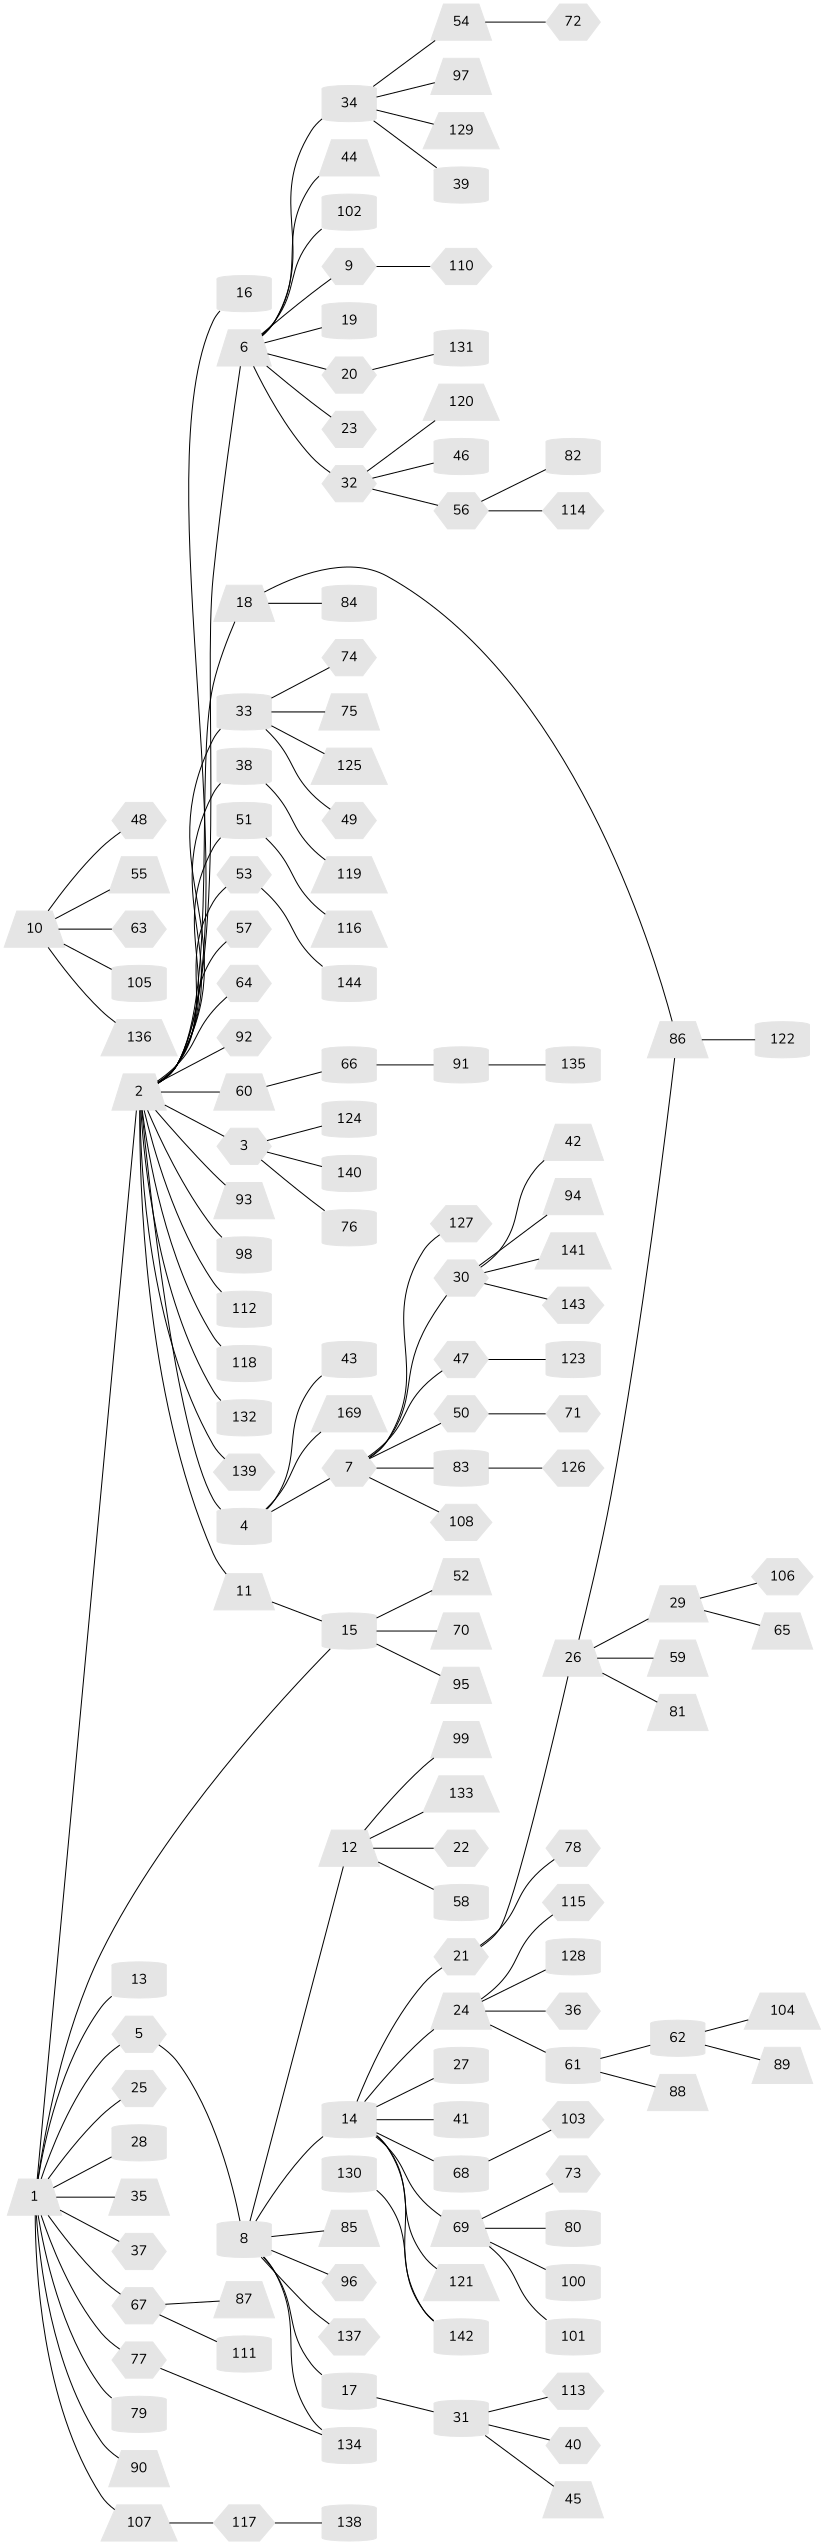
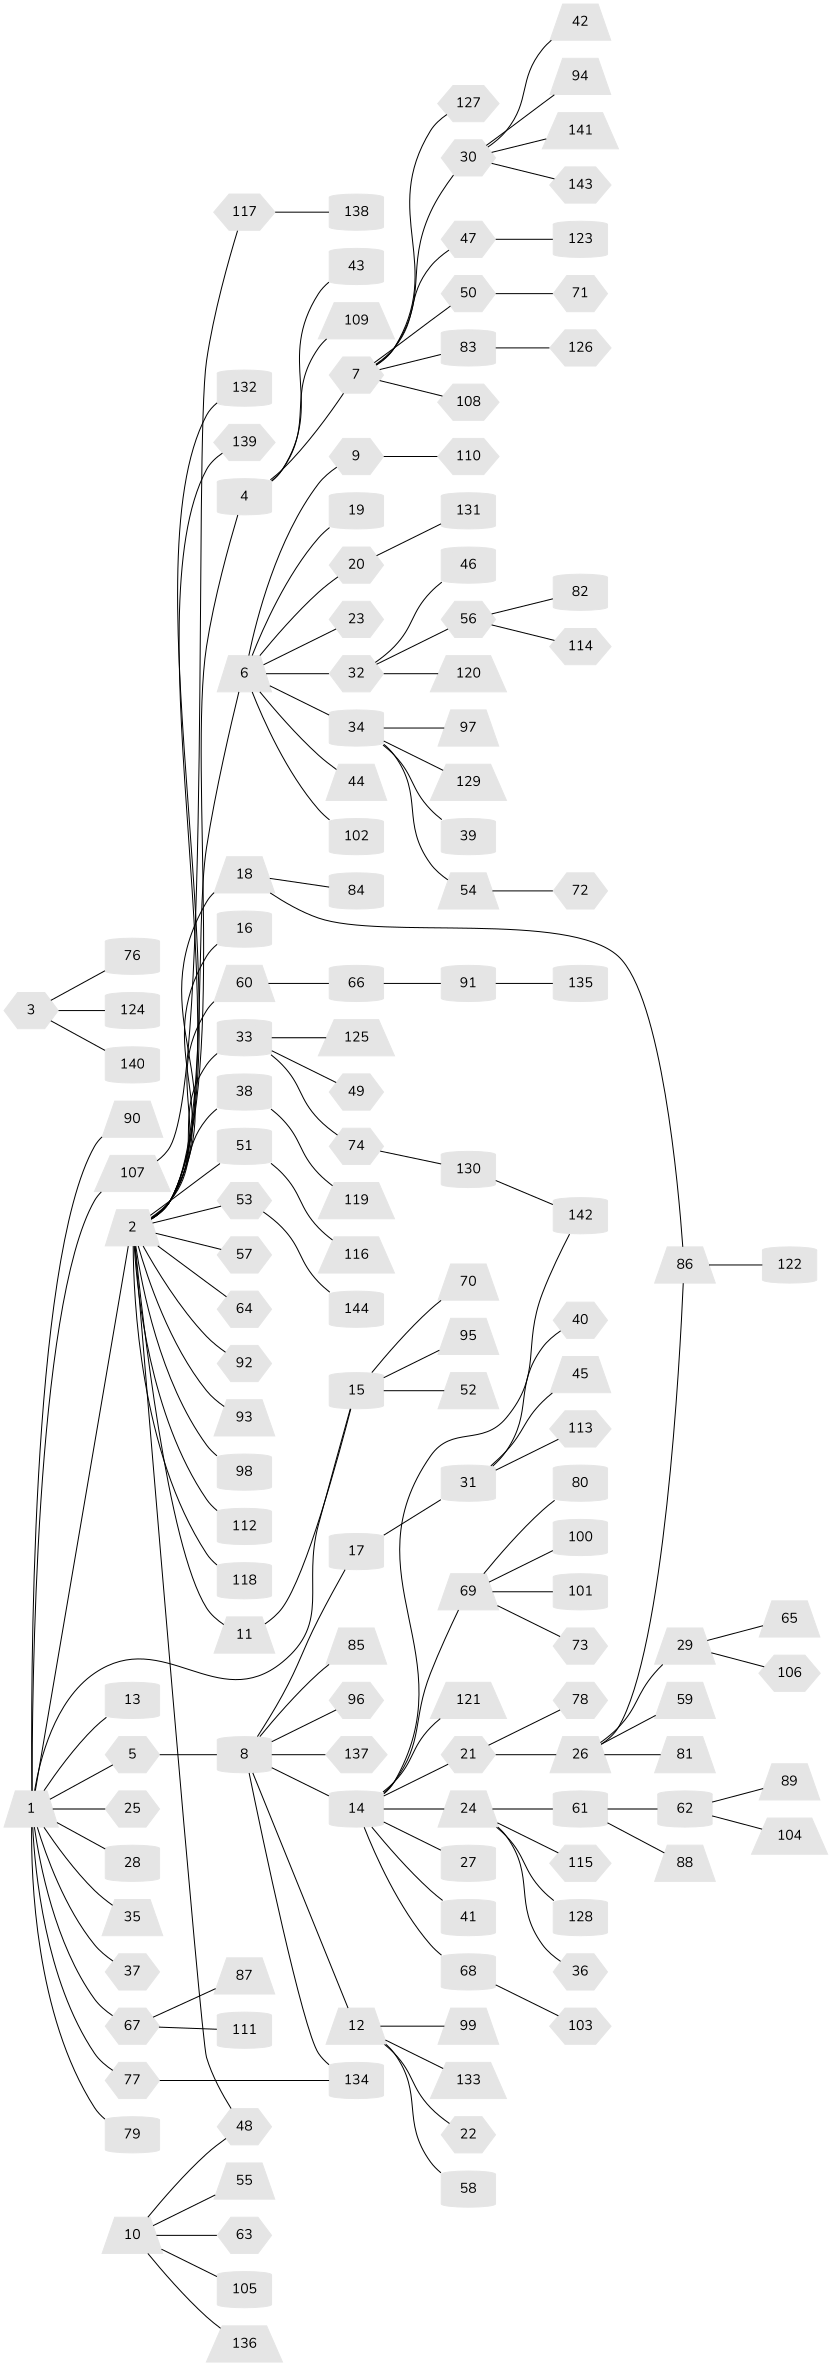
node "75": removed
edge "2" -- "3": now "2" -- "48"
edge "74" -- "130": added
node "169": label "169" -> "109"
